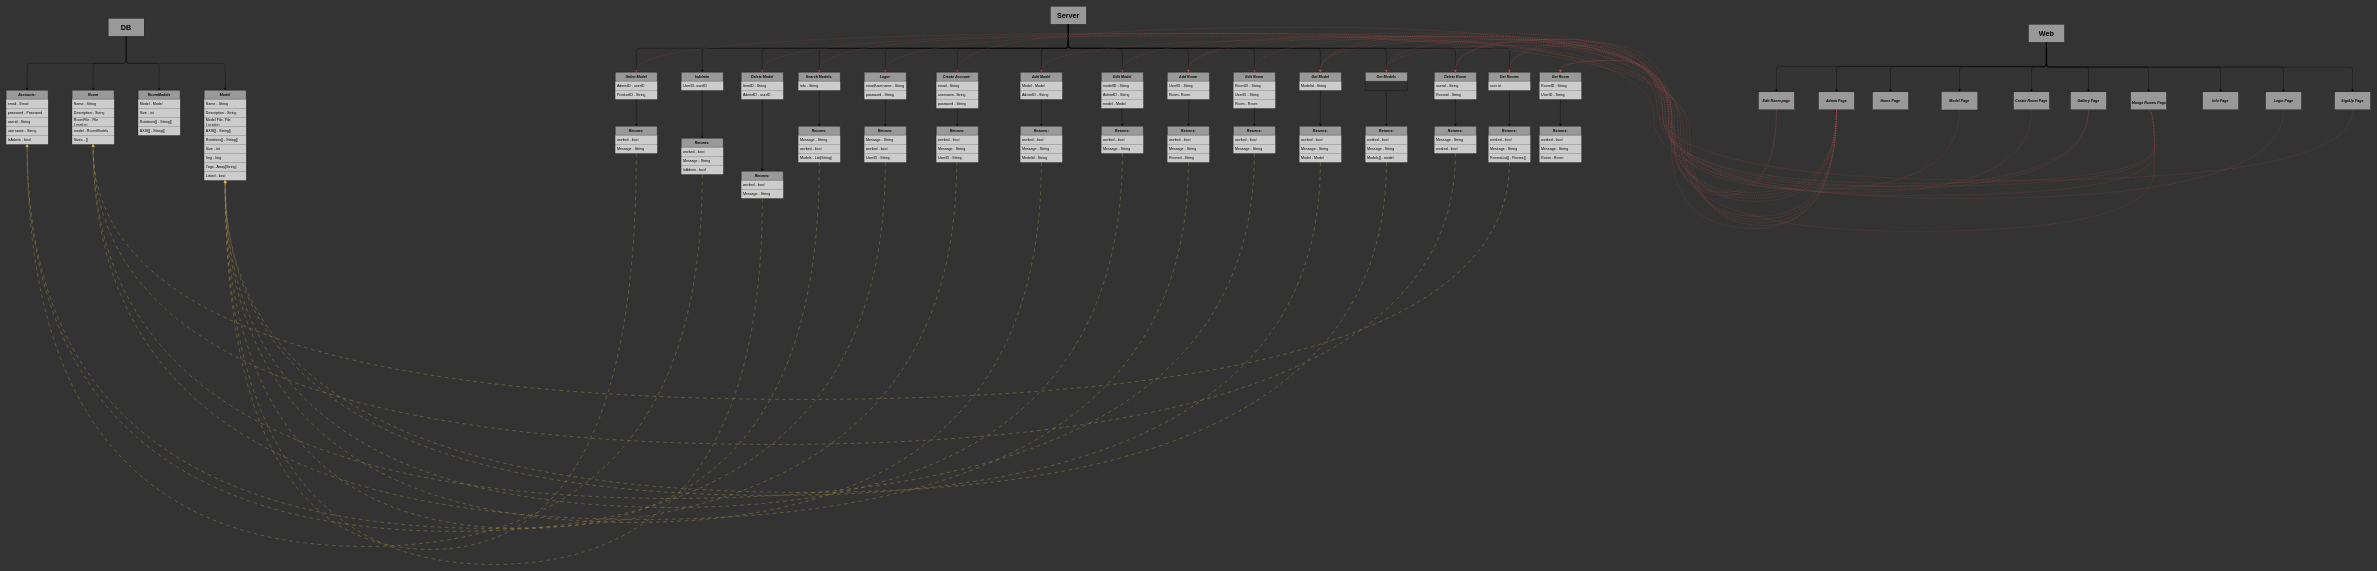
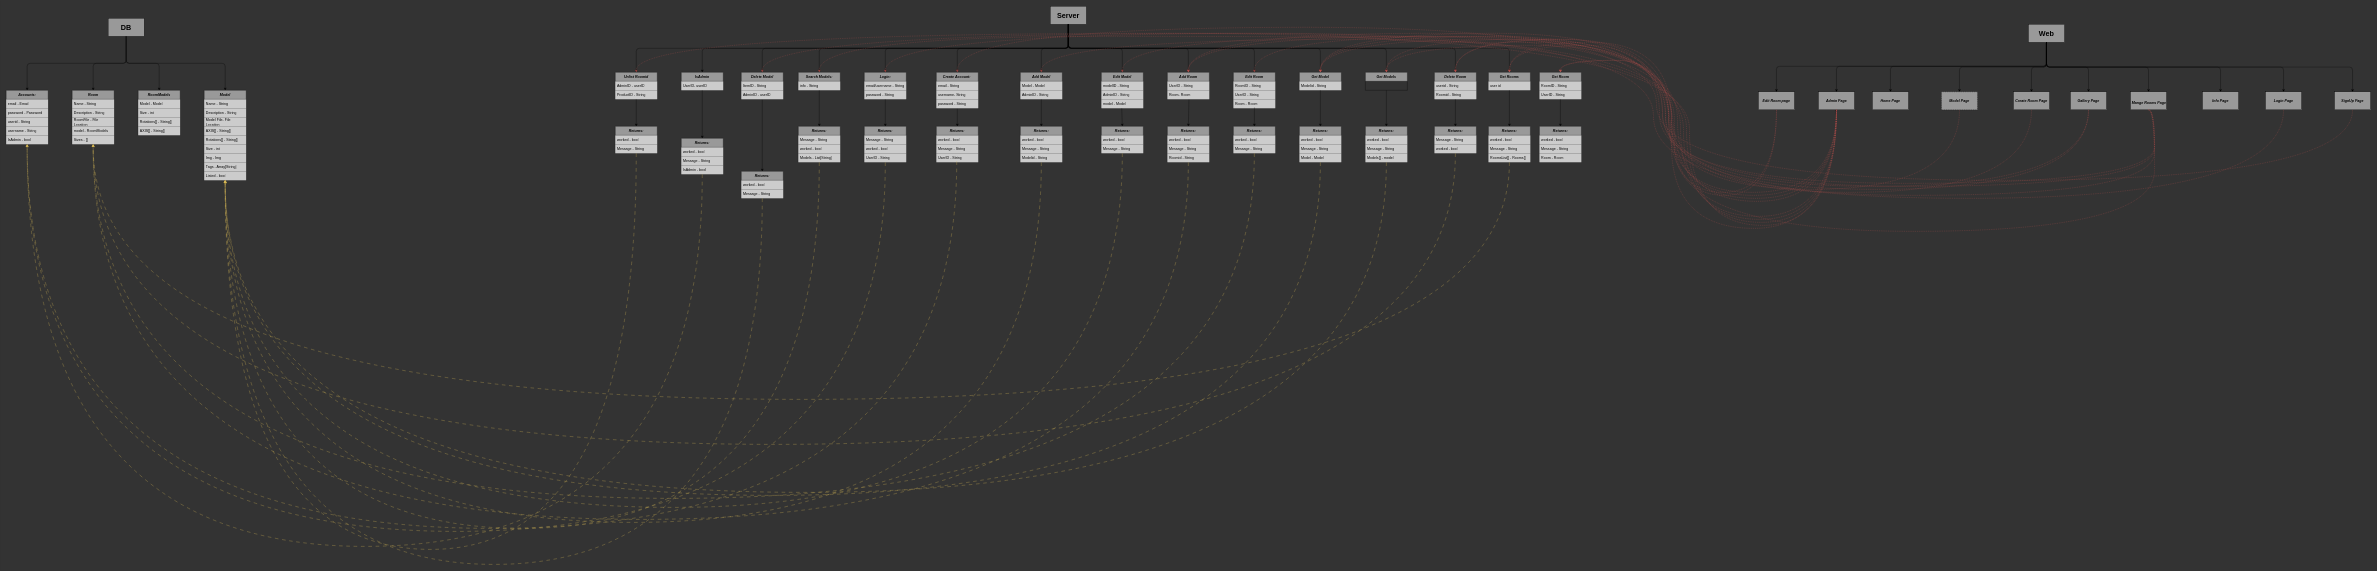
node "Unlist Model": label "Unlist Model" -> "Unlist Roomid"
